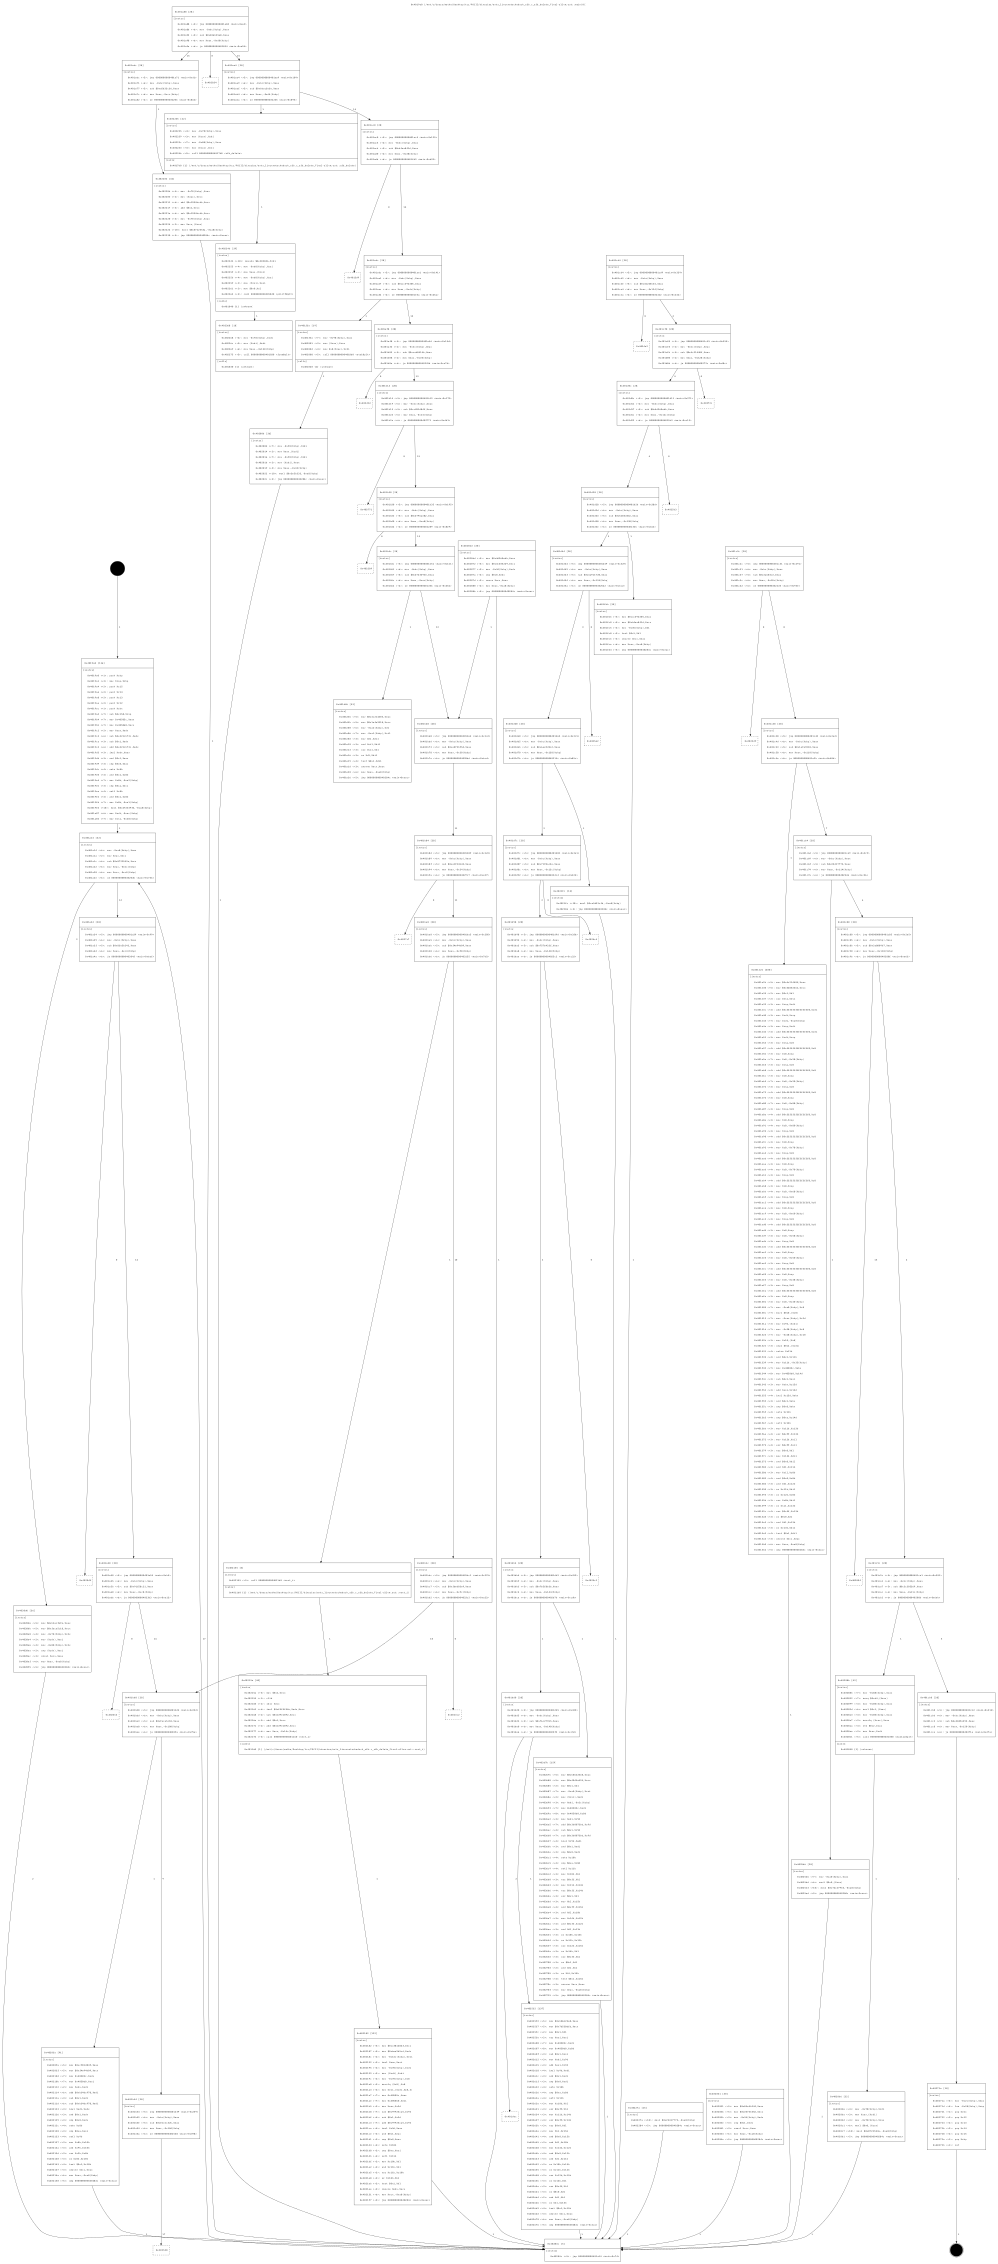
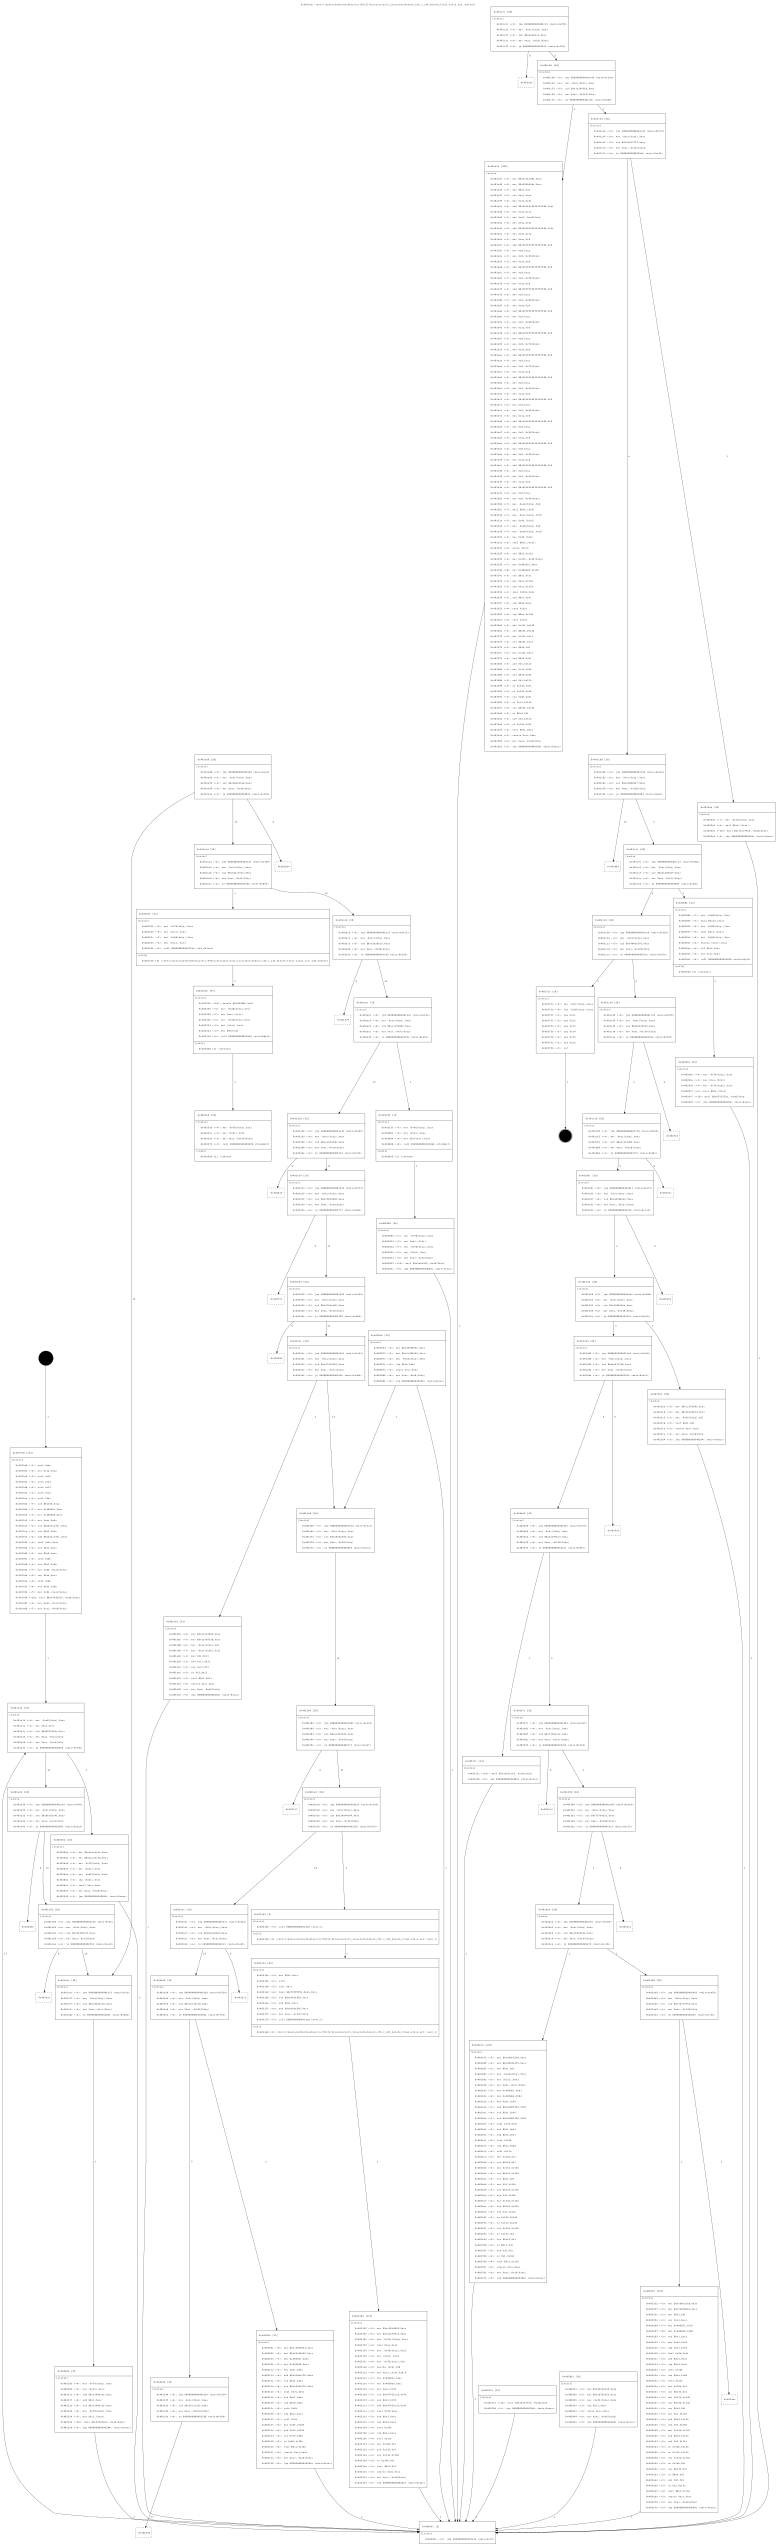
edge "0x401cb8 [28]" -> "0x401cd4 [28]": added, label "4"
edge "0x401a50 [28]" -> "0x401bd8 [28]": now "0x401a50 [28]" -> "0x401a6c [28]"
edge "0x401df6 [53]" -> "0x40284c [5]": added, label "1"
